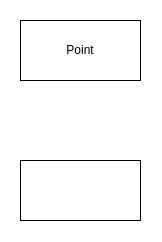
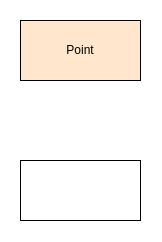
node "Point": fillcolor #ffffff -> #ffe6cc
